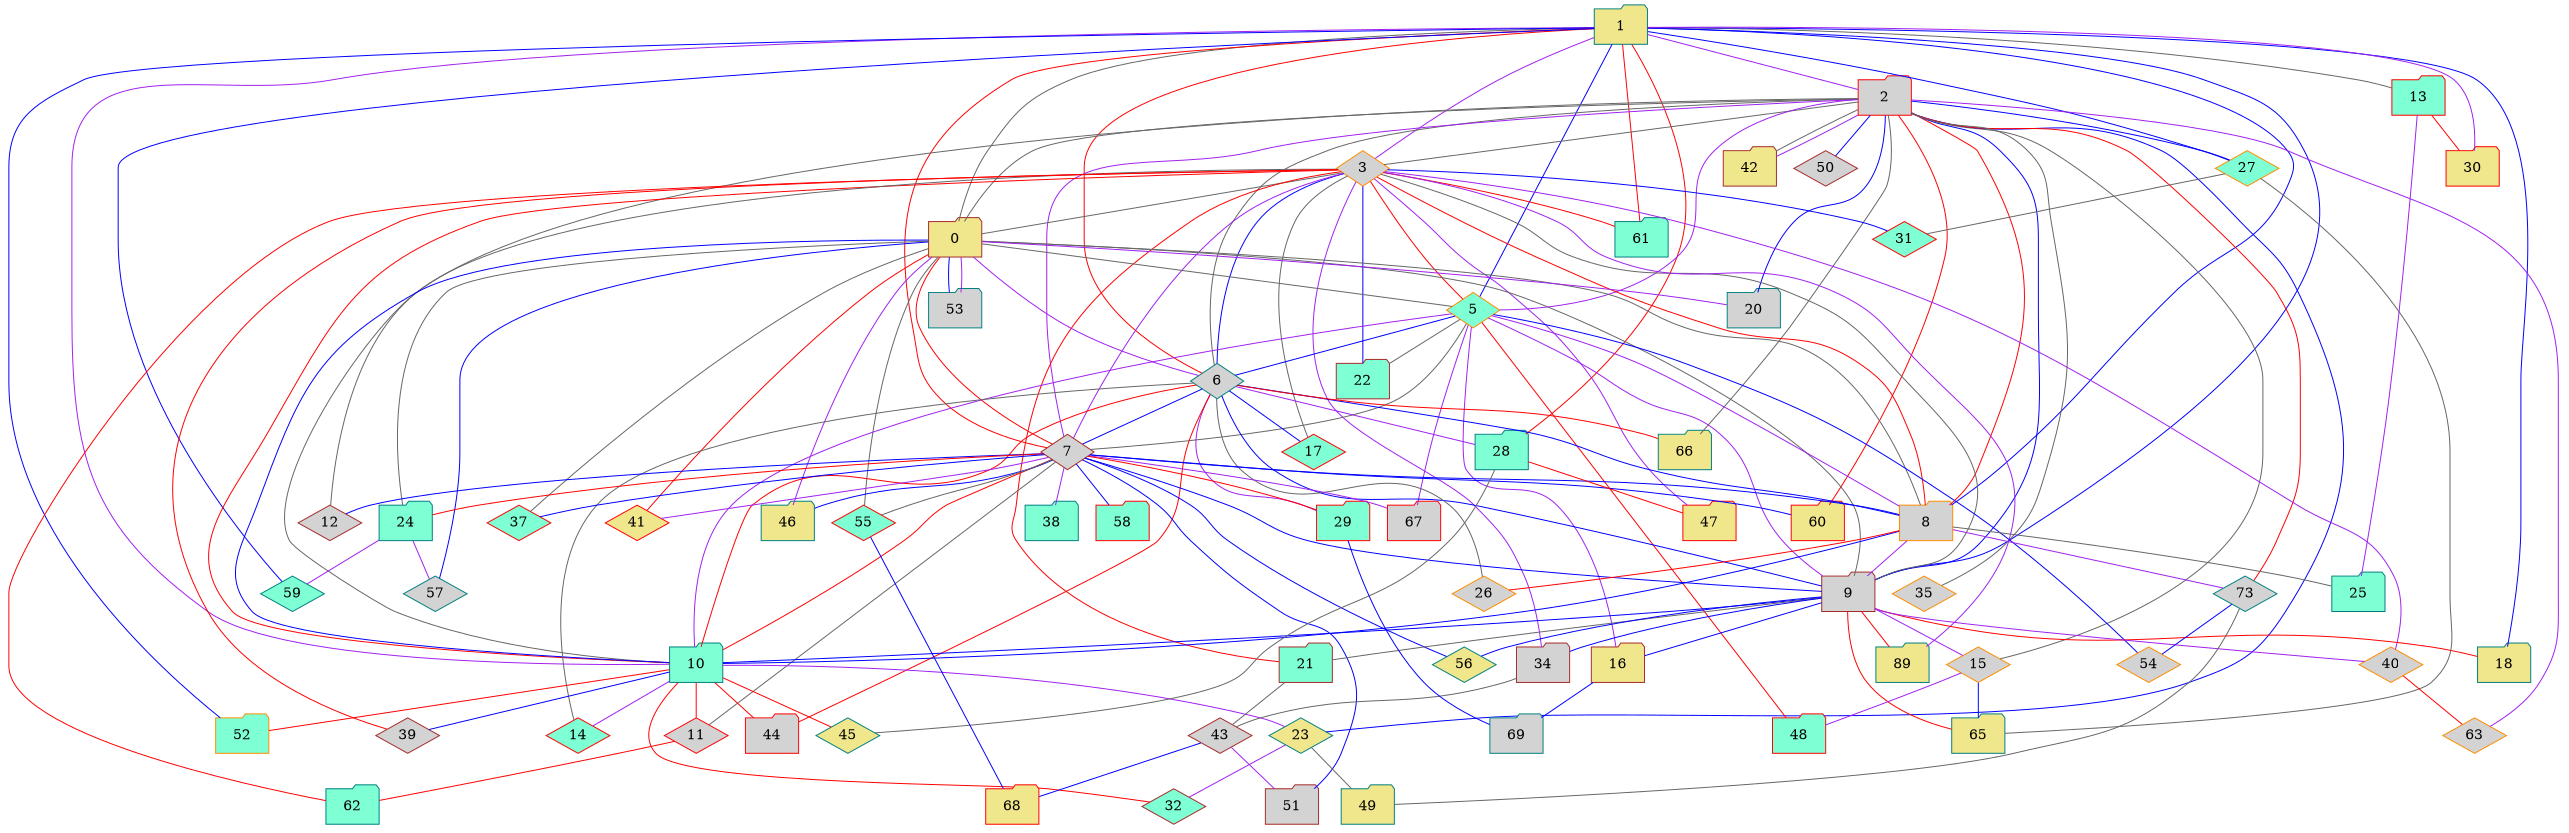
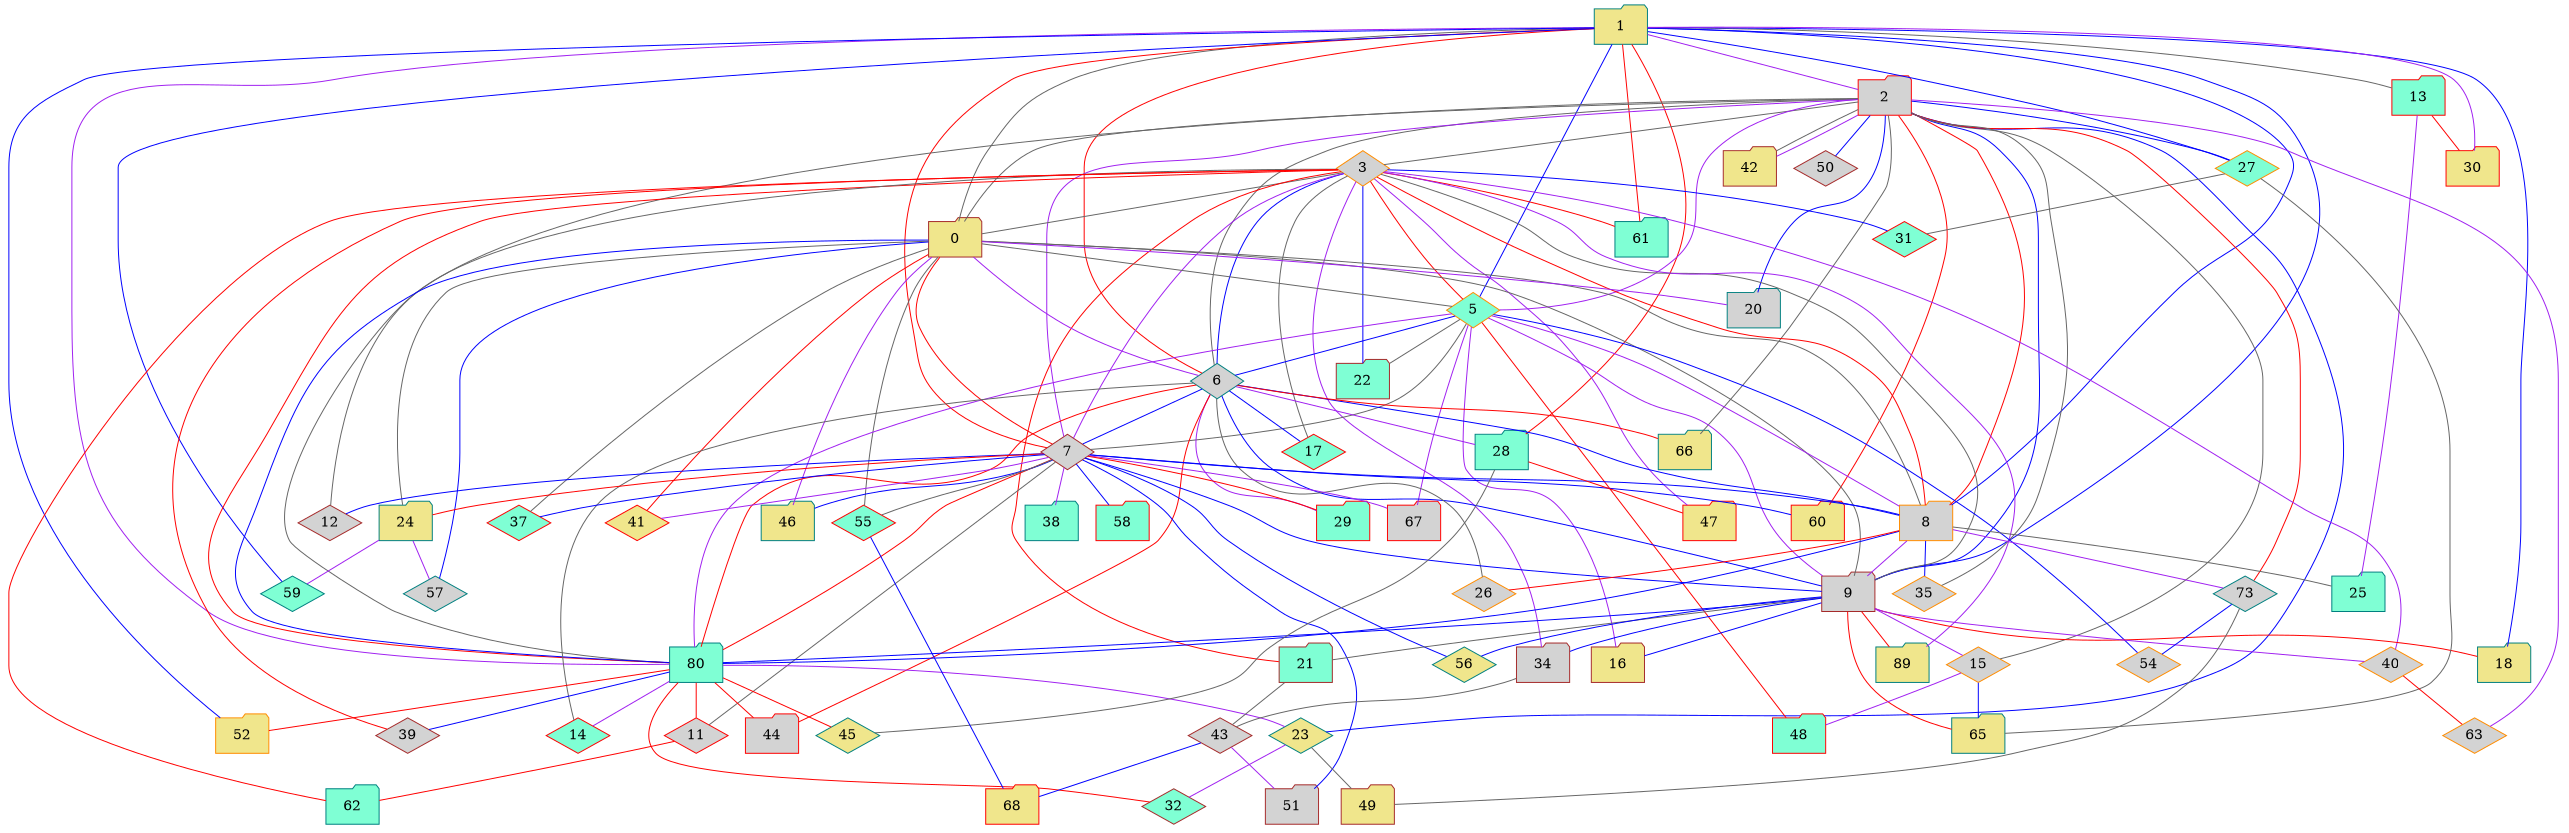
edge "1" -- "3": removed
node "53": removed
node "24": fillcolor aquamarine -> khaki
edge "8" -- "35": added
node "10": label "10" -> "80"
node "52": fillcolor aquamarine -> khaki
node "69": removed
node "49": color teal -> brown
